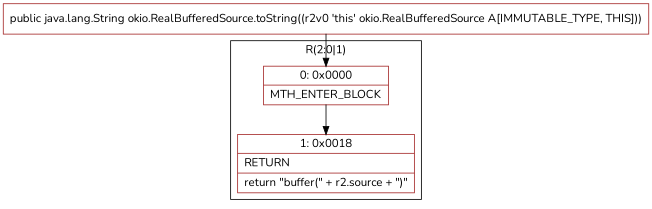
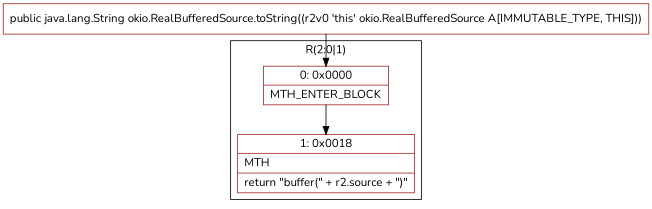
node "1: 0x0018": text "RETURN" -> "MTH"
